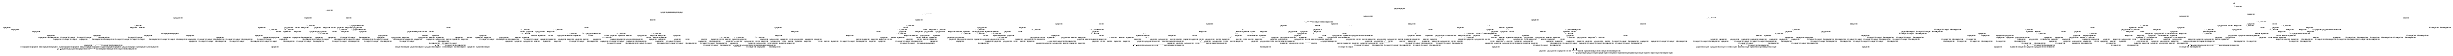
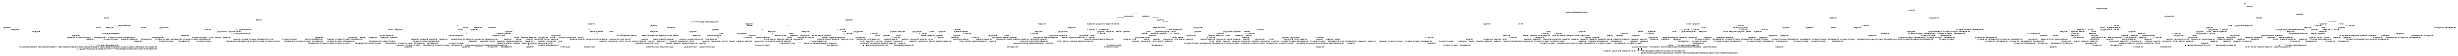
edge "s21" -> "s36": reversed
